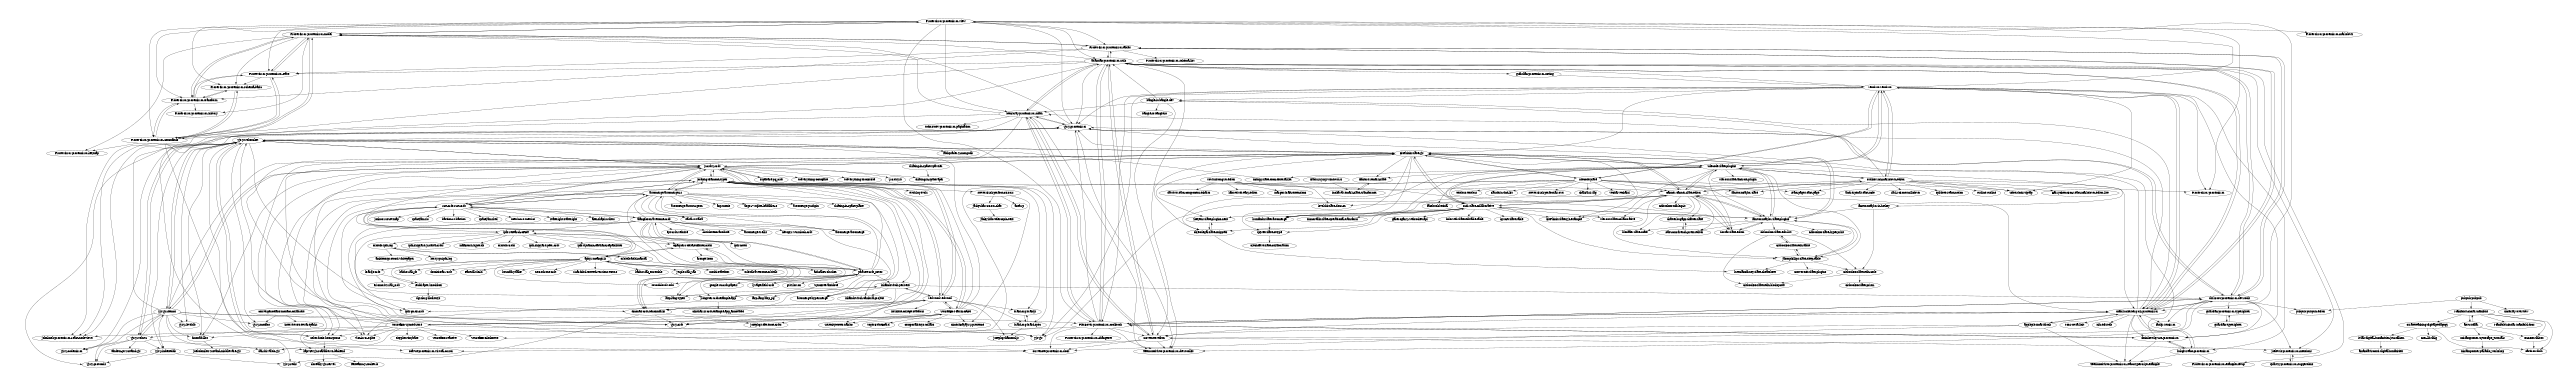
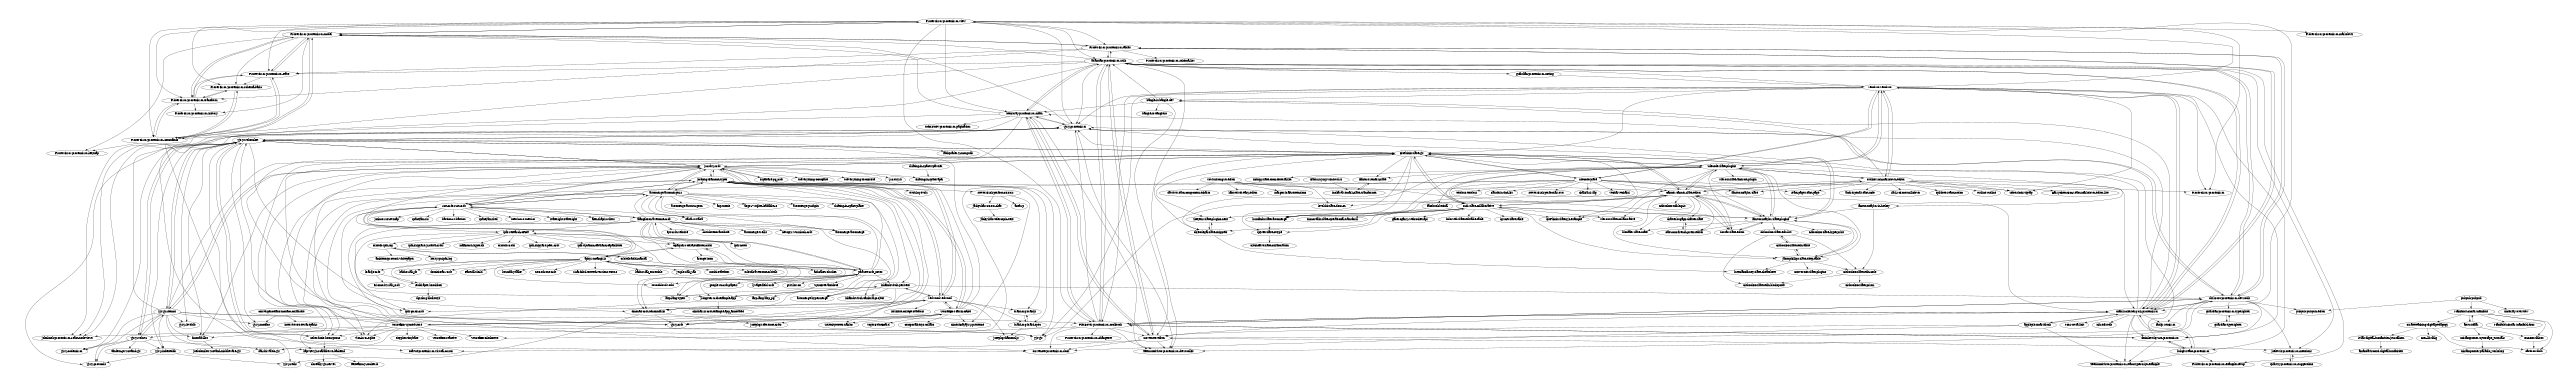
edge "mdmjg/slate-docx-deserializer" -> "yjs/y-websocket": now "yjs/y-prosemirror" -> "yjs/y-websocket"
edge "cudr/slate-collaborative" -> "Immortalin/slate-operational-transform": now "facebook/lexical" -> "Immortalin/slate-operational-transform"
edge "automerge/automerge-rs" -> "dmonad/crdt-benchmarks": removed
